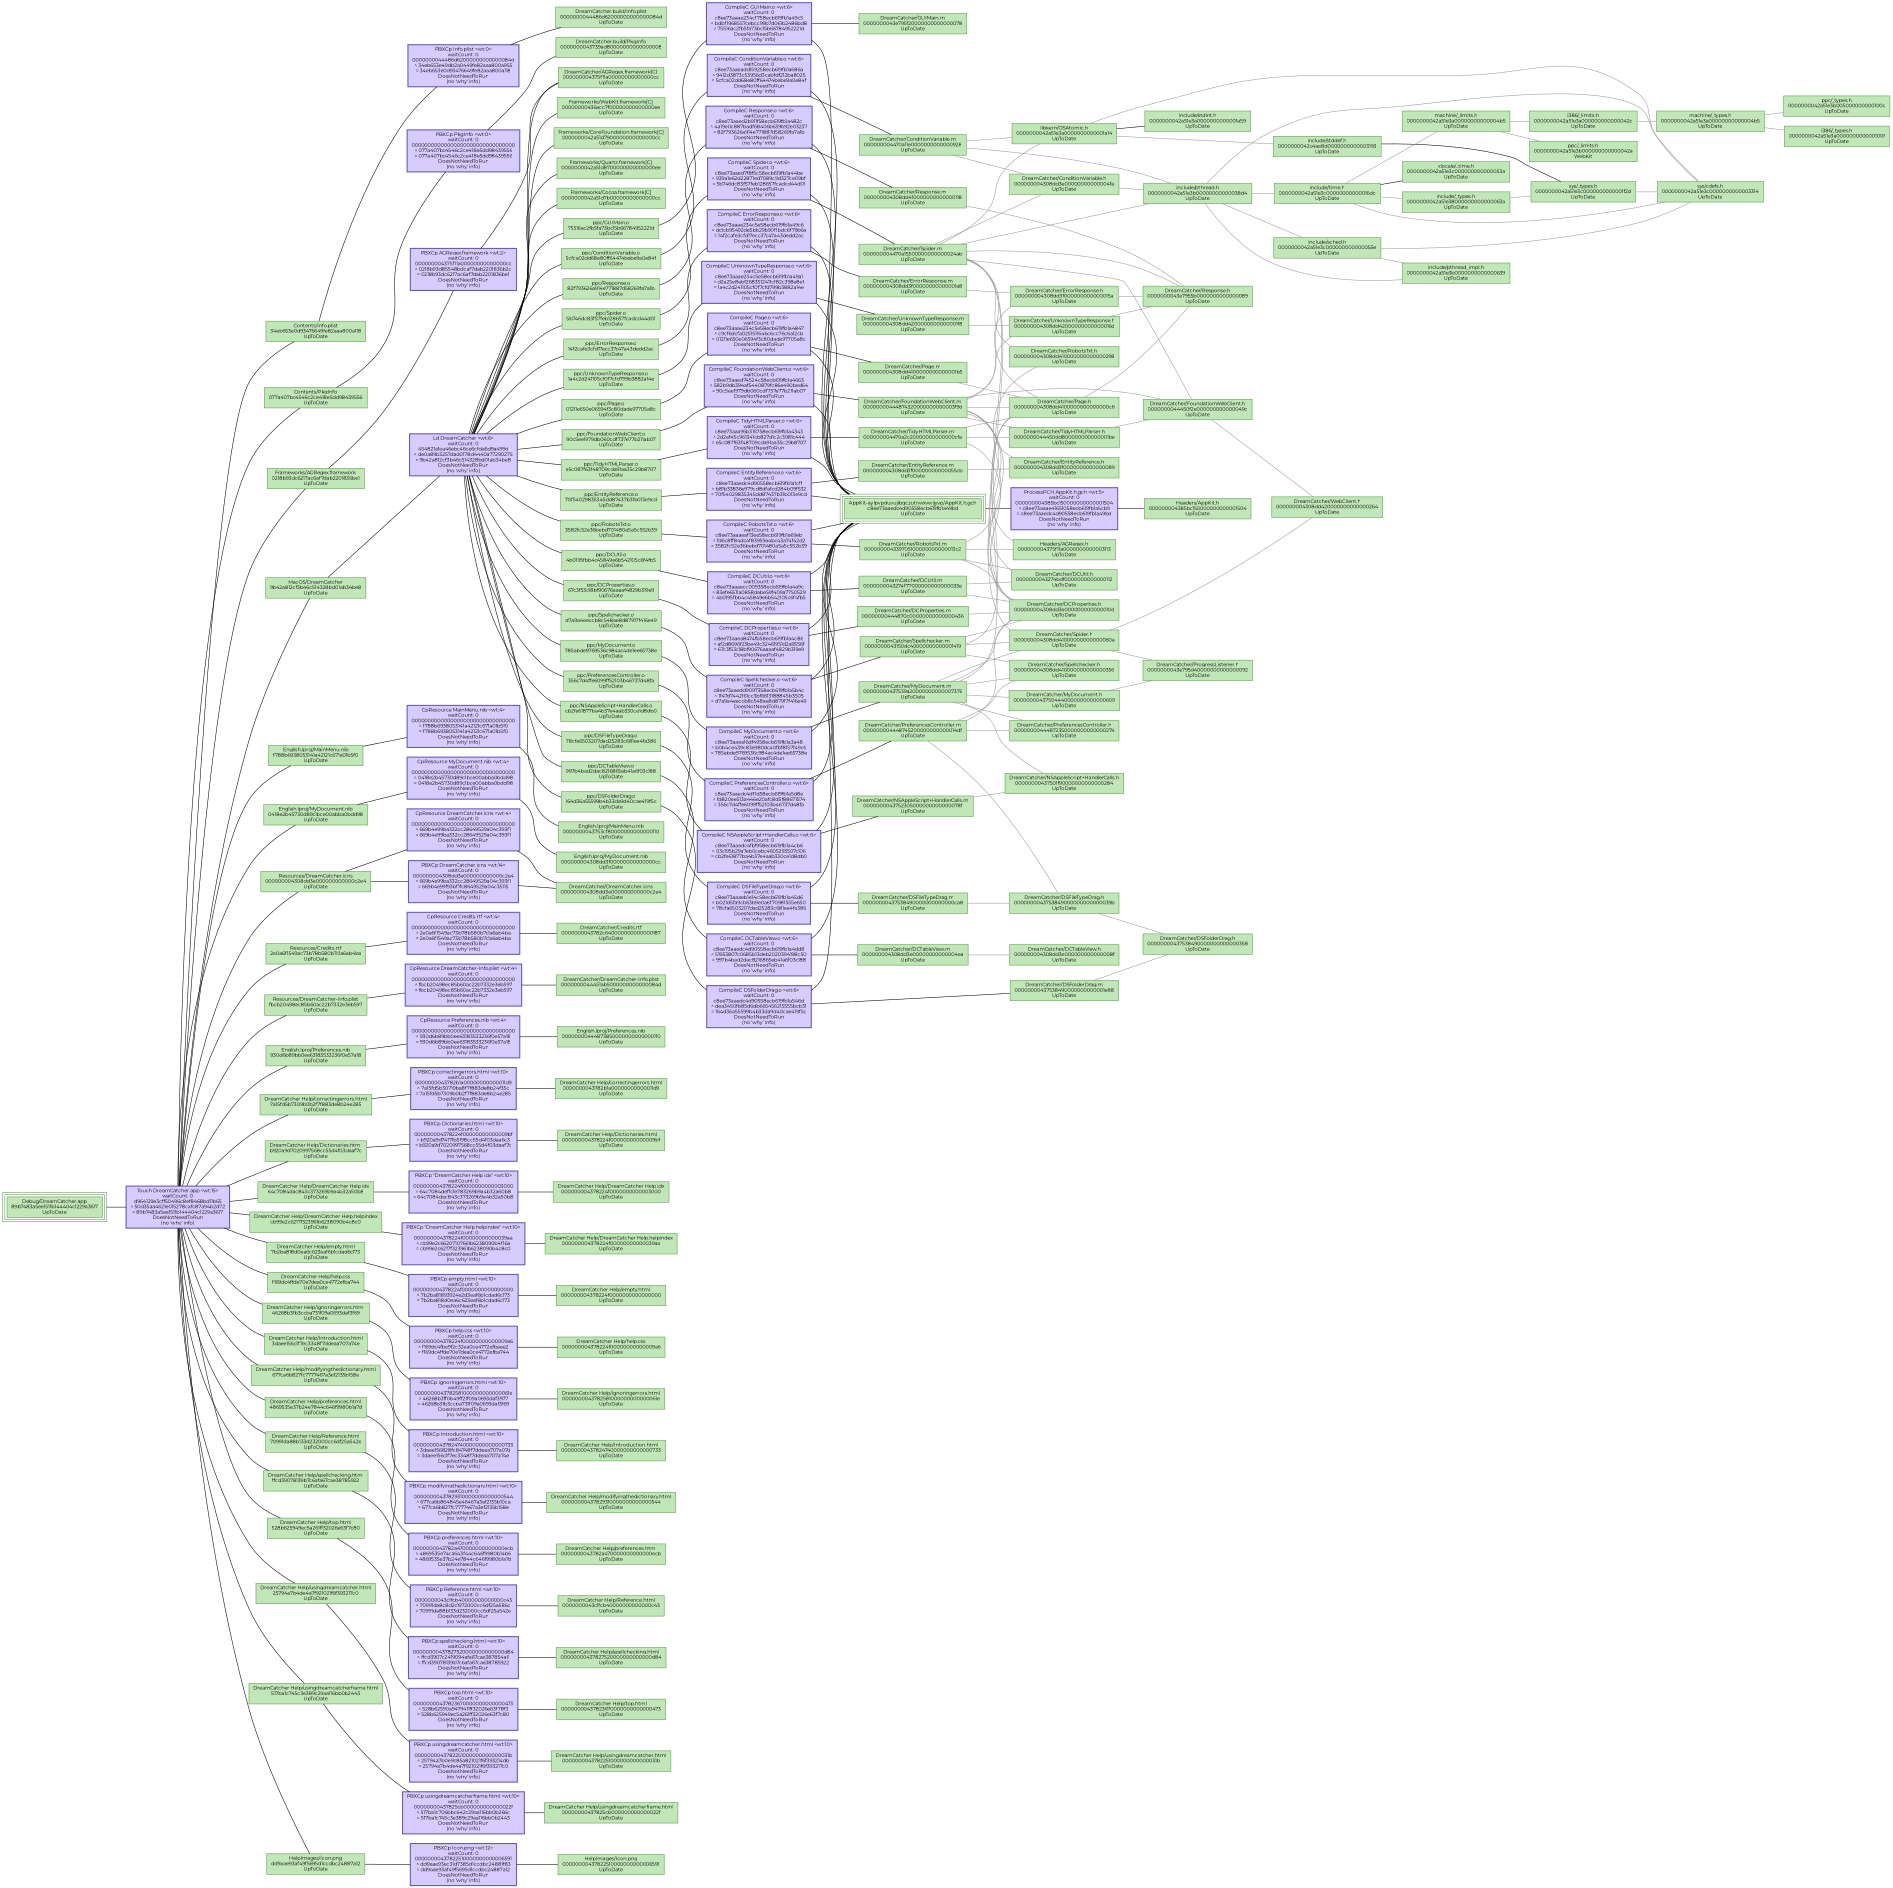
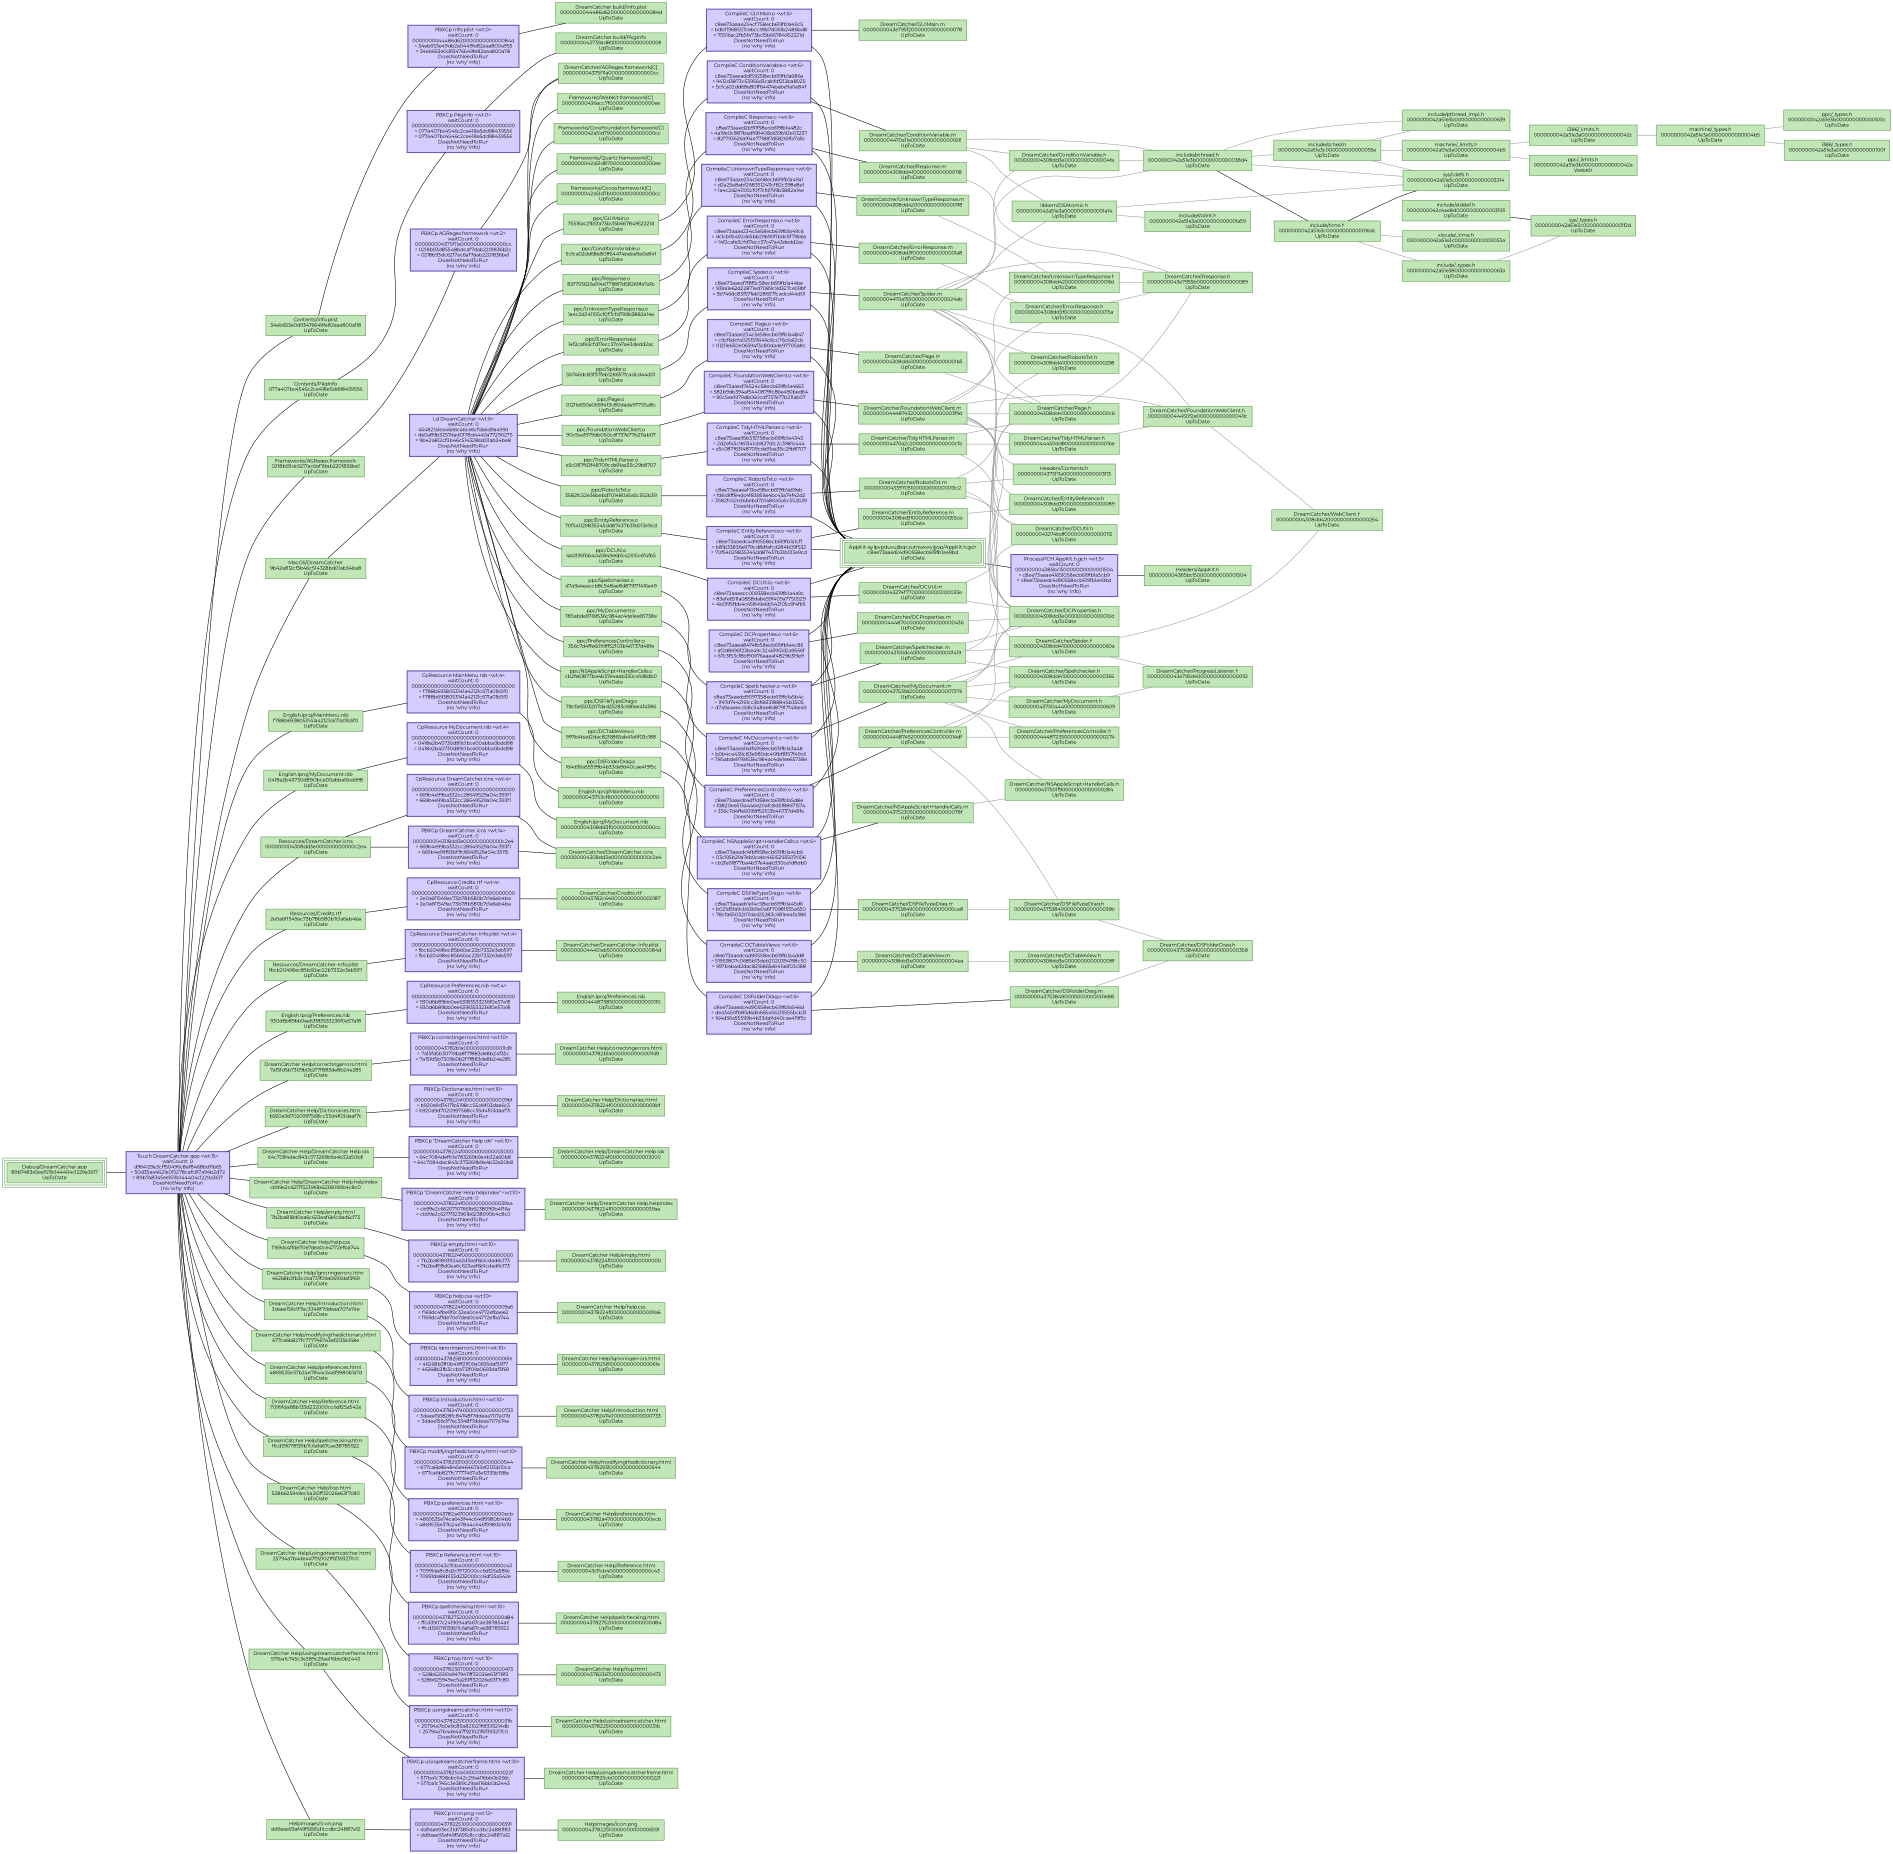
node "ppc/_types.h 0000000042a51e3b005000000000100c UpToDate": label "ppc/_types.h 0000000042a51e3b005000000000100c UpToDate" -> "ppc/_types.h 0000000042a51e3b000000000000100c UpToDate"
edge "include/stdint.h 0000000042a51e3a0000000000001a59 UpToDate" -- "libkern/OSAtomic.h 0000000042a51e3a0000000000001a14 UpToDate": color black -> gray60
edge "libkern/OSAtomic.h 0000000042a51e3a0000000000001a14 UpToDate" -- "include/stddef.h 0000000042c4ae8d0000000000003193 UpToDate": removed
edge "machine/_limits.h 0000000042a51e3a00000000000004b5 UpToDate" -- "include/time.h 0000000042a51e3c00000000000016dc UpToDate": now "machine/_limits.h 0000000042a51e3a00000000000004b5 UpToDate" -- "include/sched.h 0000000042a51e3c000000000000055e UpToDate"
edge "xlocale/_time.h 0000000042a51e3c000000000000053a UpToDate" -- "include/time.h 0000000042a51e3c00000000000016dc UpToDate": color black -> gray60
edge "sys/_types.h 0000000042a51e3c0000000000001f2d UpToDate" -- "sys/cdefs.h 0000000042a51e3c0000000000003314 UpToDate": removed
edge "include/pthread.h 0000000042a51e3b00000000000038d4 UpToDate" -- "include/time.h 0000000042a51e3c00000000000016dc UpToDate": color gray60 -> black
edge "sys/cdefs.h 0000000042a51e3c0000000000003314 UpToDate" -- "include/time.h 0000000042a51e3c00000000000016dc UpToDate": color gray60 -> black
node "Headers/AGRegex.h 000000004375f11a0000000000003113 UpToDate": label "Headers/AGRegex.h 000000004375f11a0000000000003113 UpToDate" -> "Headers/Contents.h 000000004375f11a0000000000003113 UpToDate"
node "ppc/DCProperties.o 67c3f53c18bf90676aaaaf4829b319e9 UpToDate": removed
